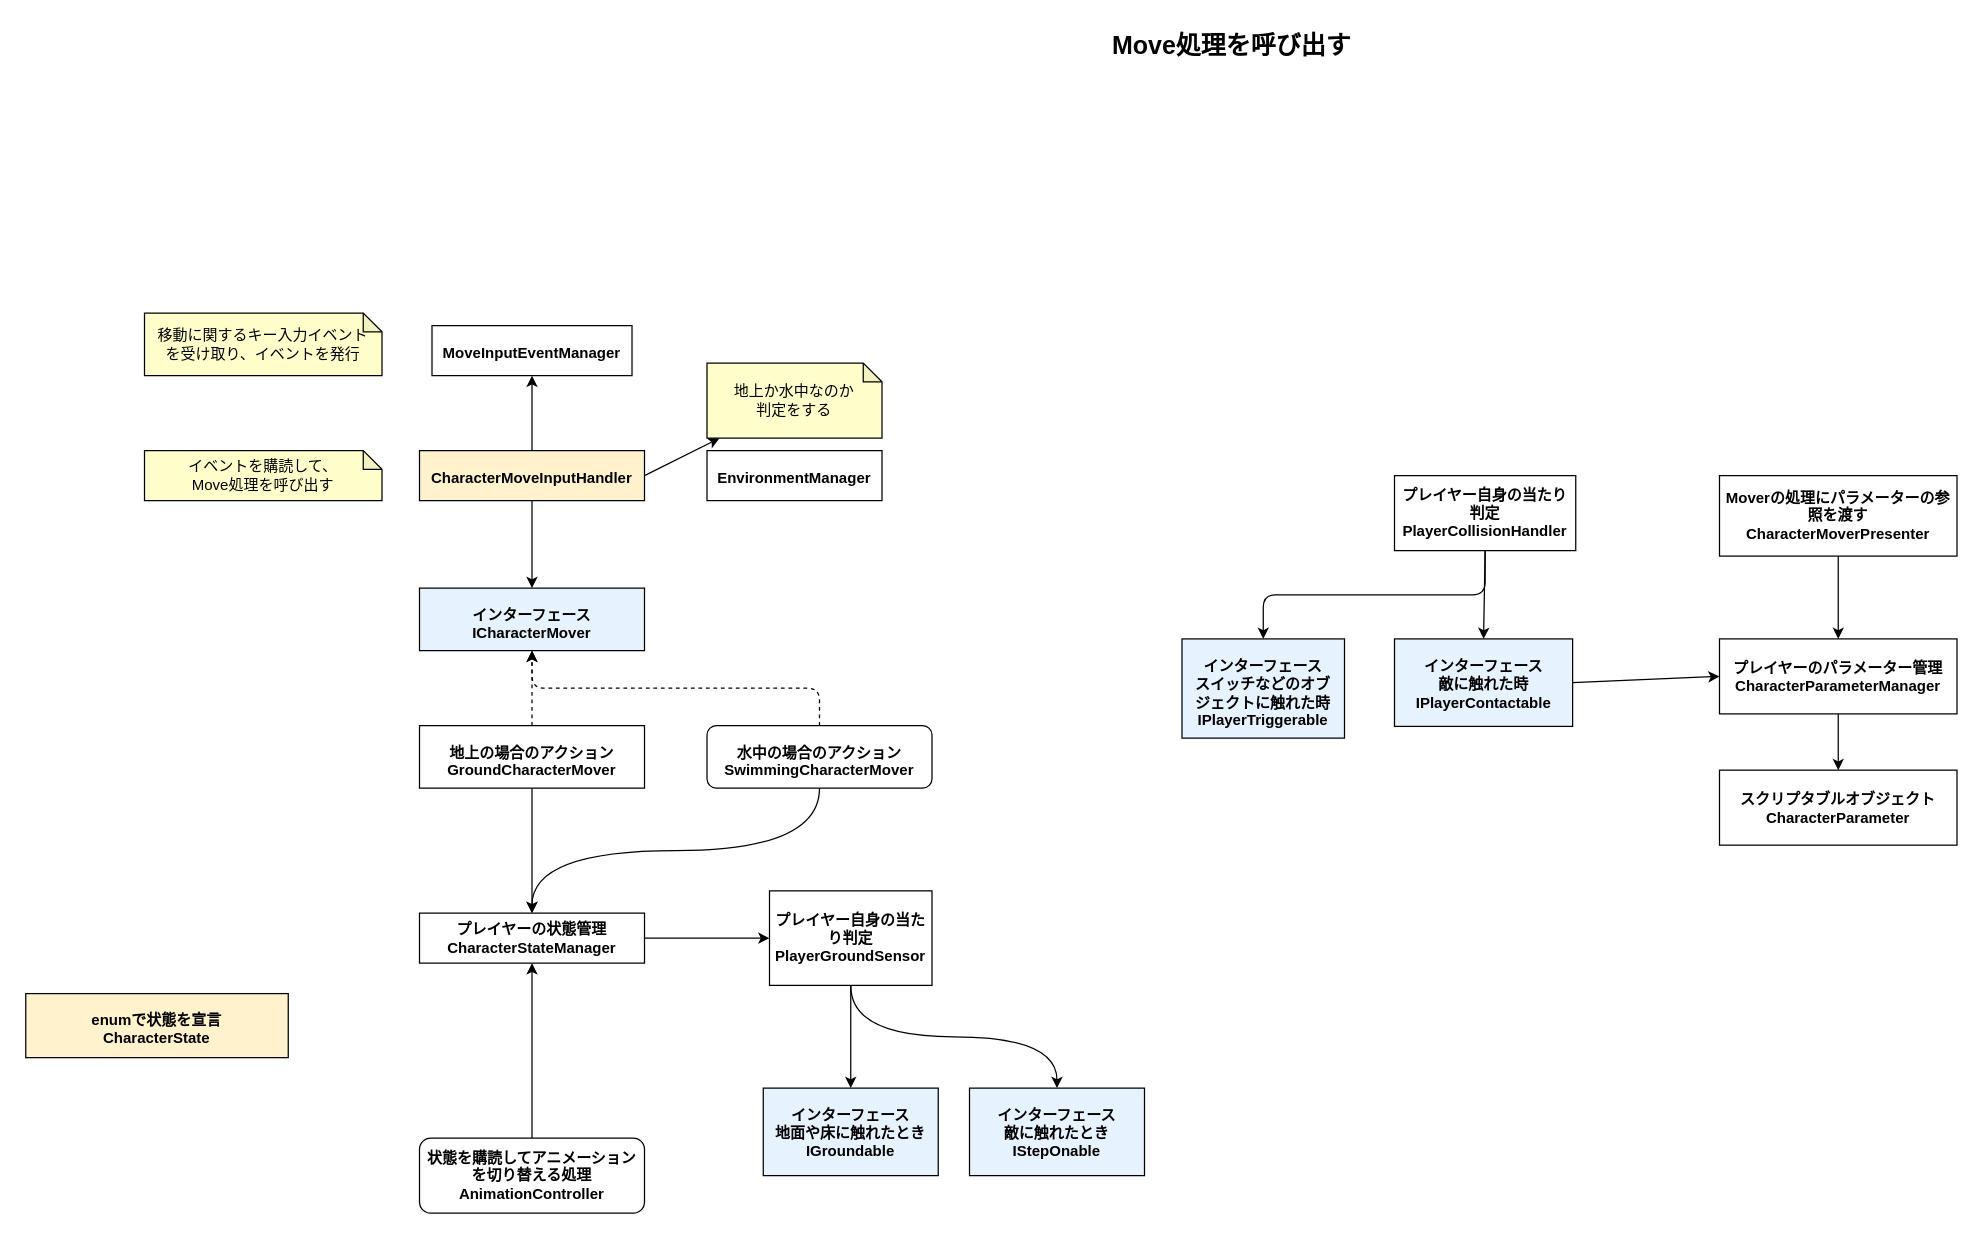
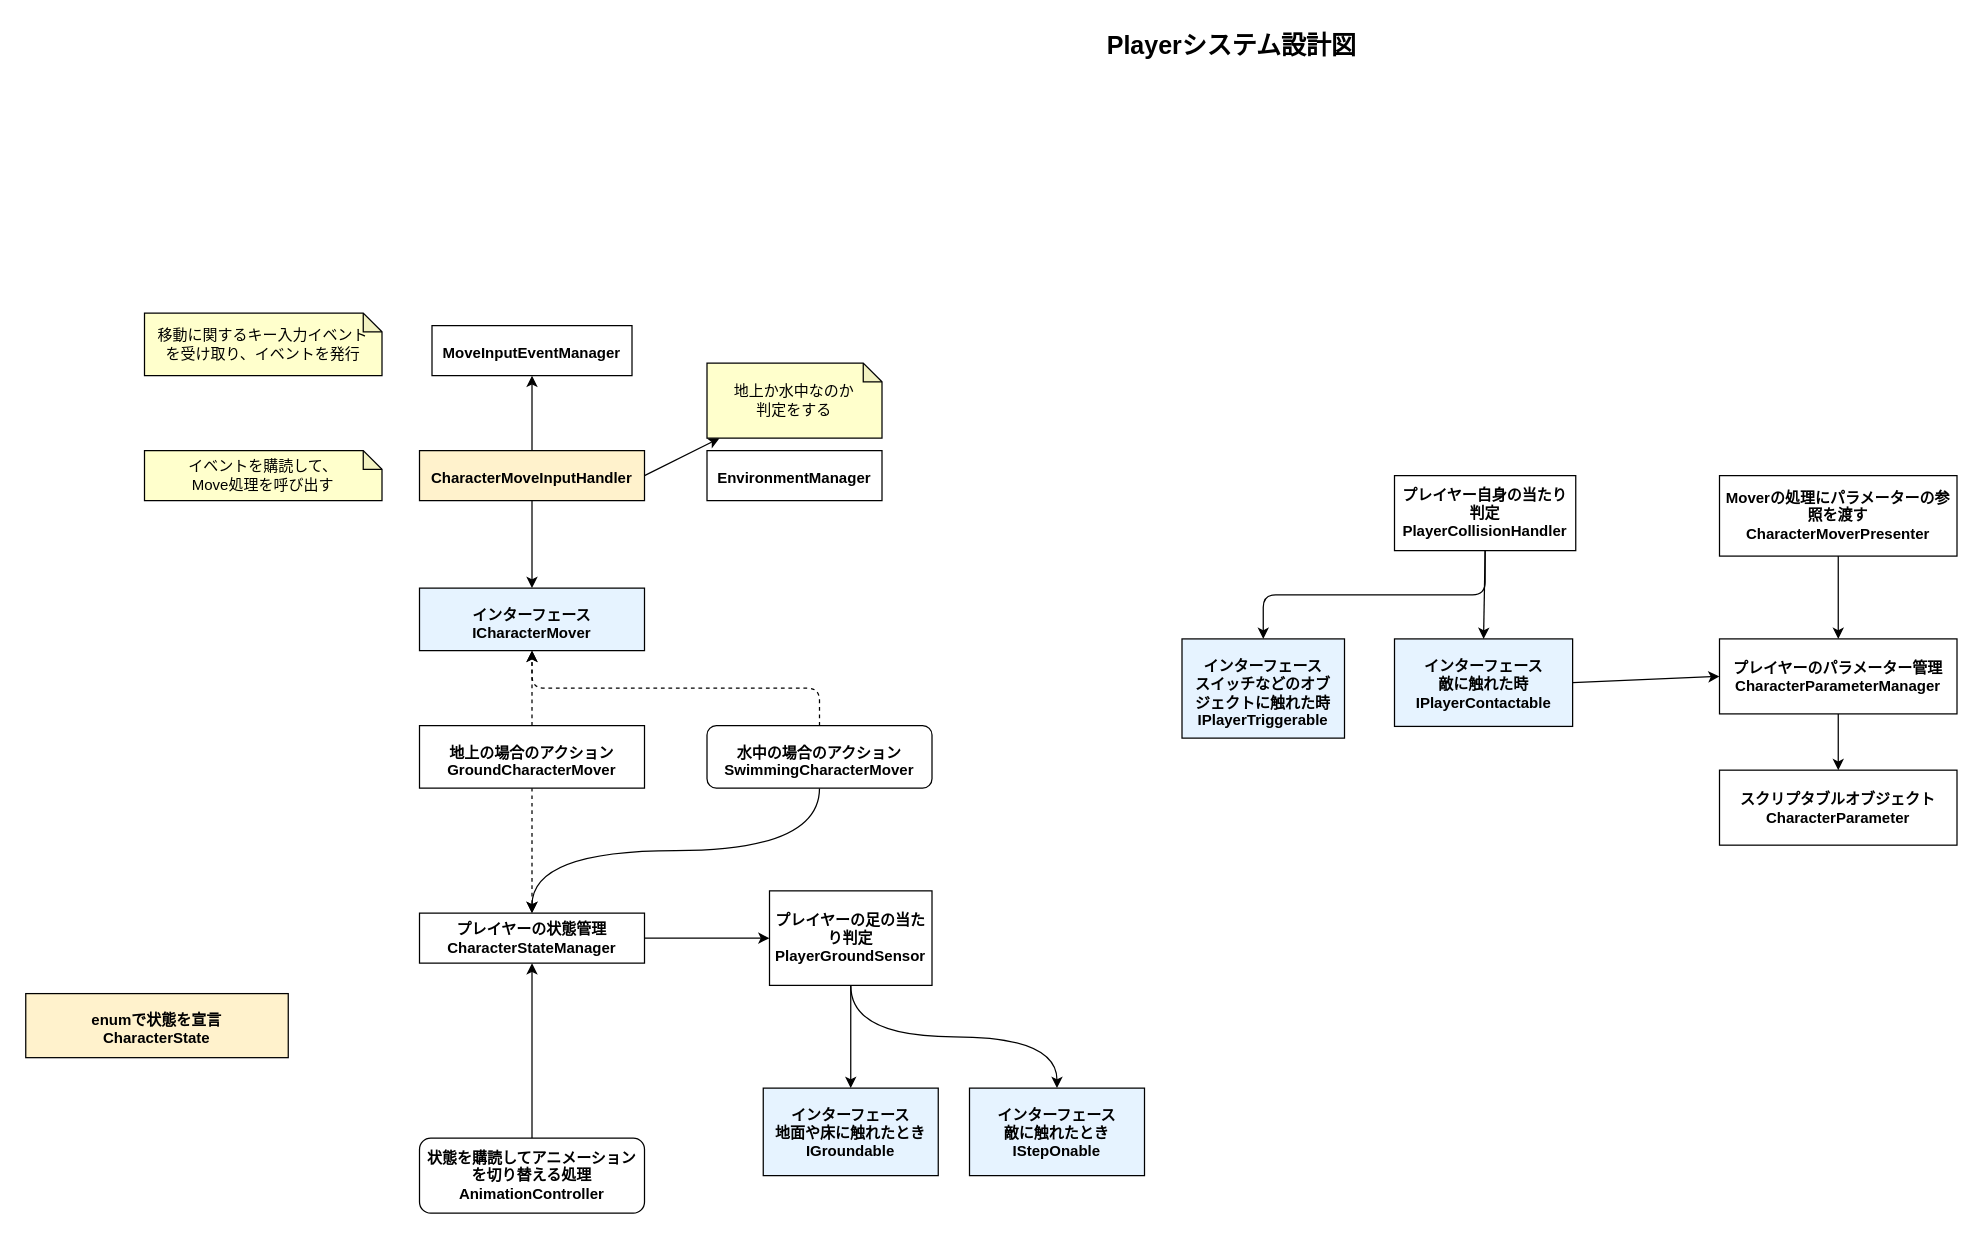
node "Move処理を呼び出す": label "Move処理を呼び出す" -> "Playerシステム設計図"
edge "地上の場合のアクション GroundCharacterMover" -> "プレイヤーの状態管理 CharacterStateManager": style solid -> dashed
node "プレイヤー自身の当たり判定 PlayerGroundSensor": label "プレイヤー自身の当たり判定 PlayerGroundSensor" -> "プレイヤーの足の当たり判定 PlayerGroundSensor"
